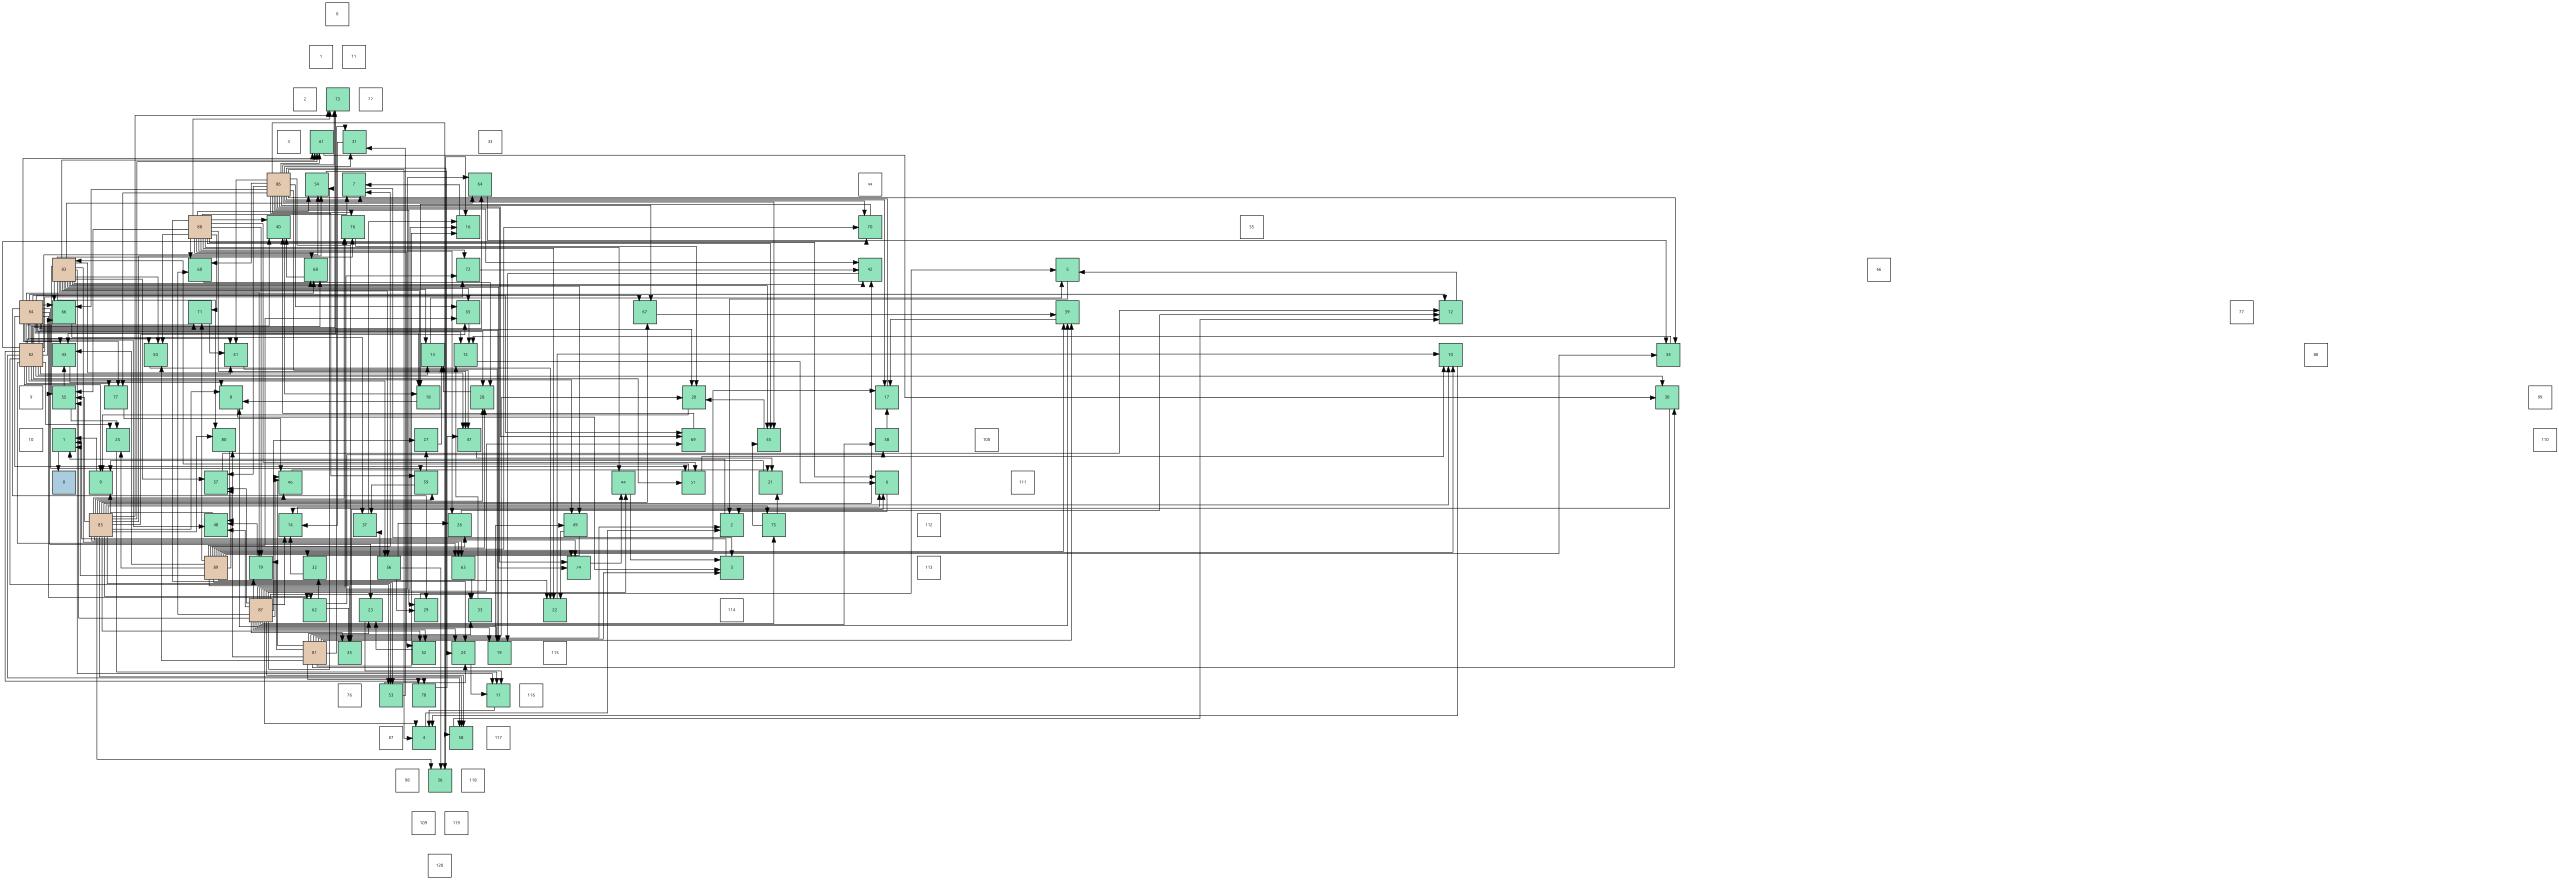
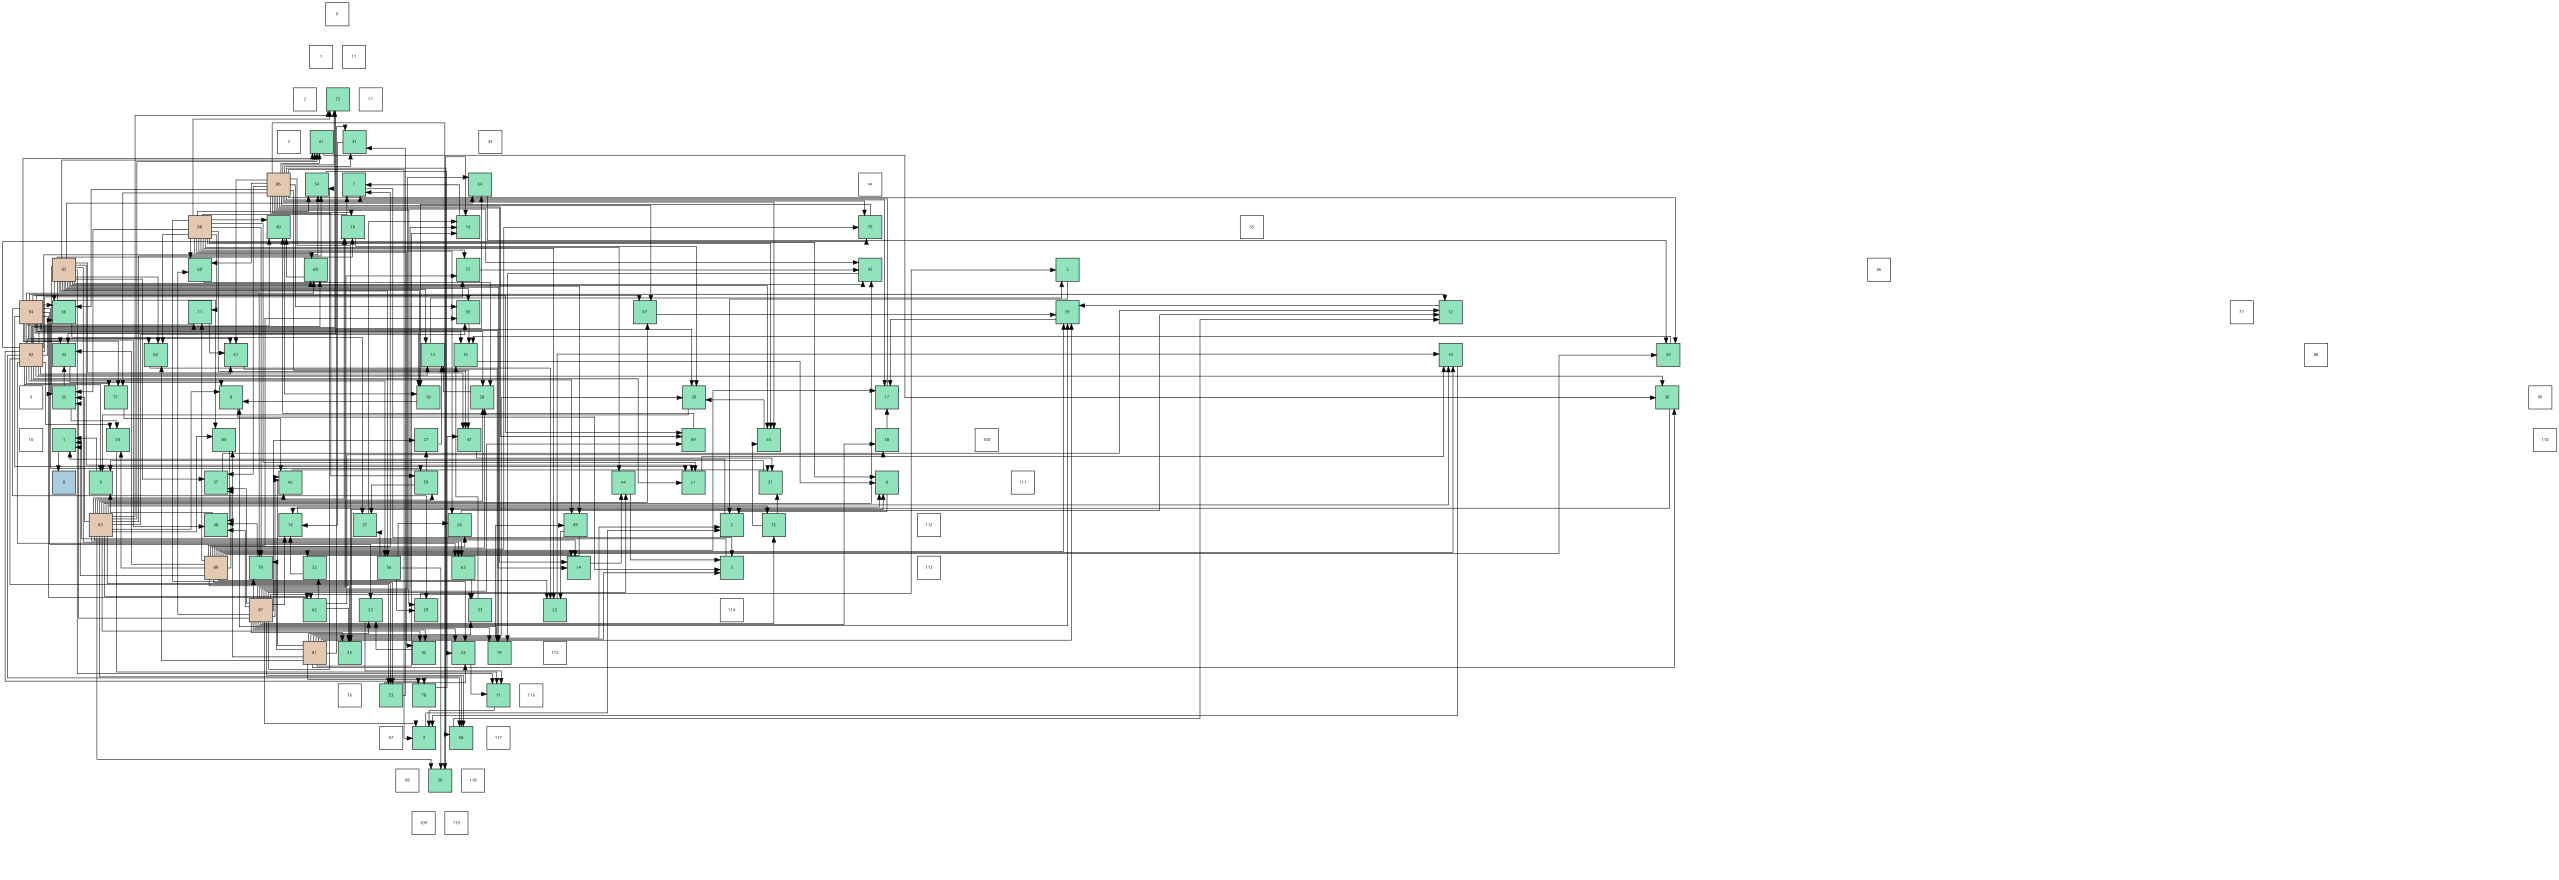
edge "12" -> "5": now "12" -> "39"
edge "51" -> "83": reversed
node "120": removed
